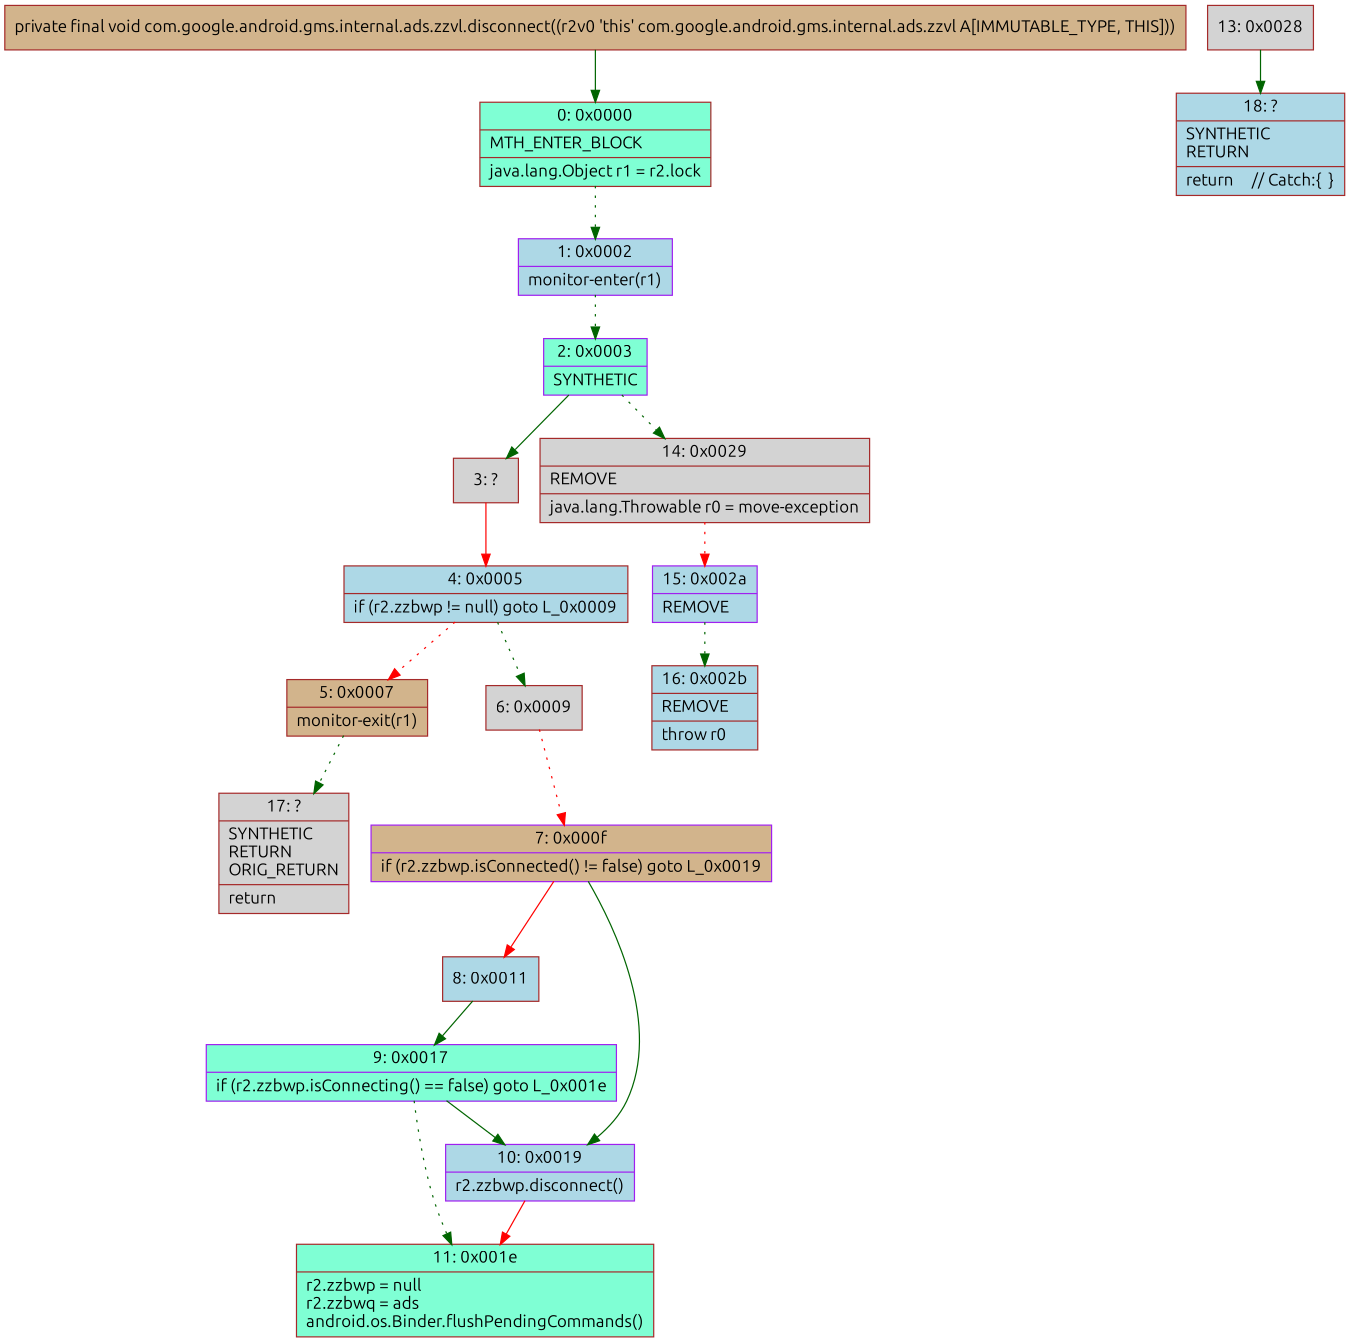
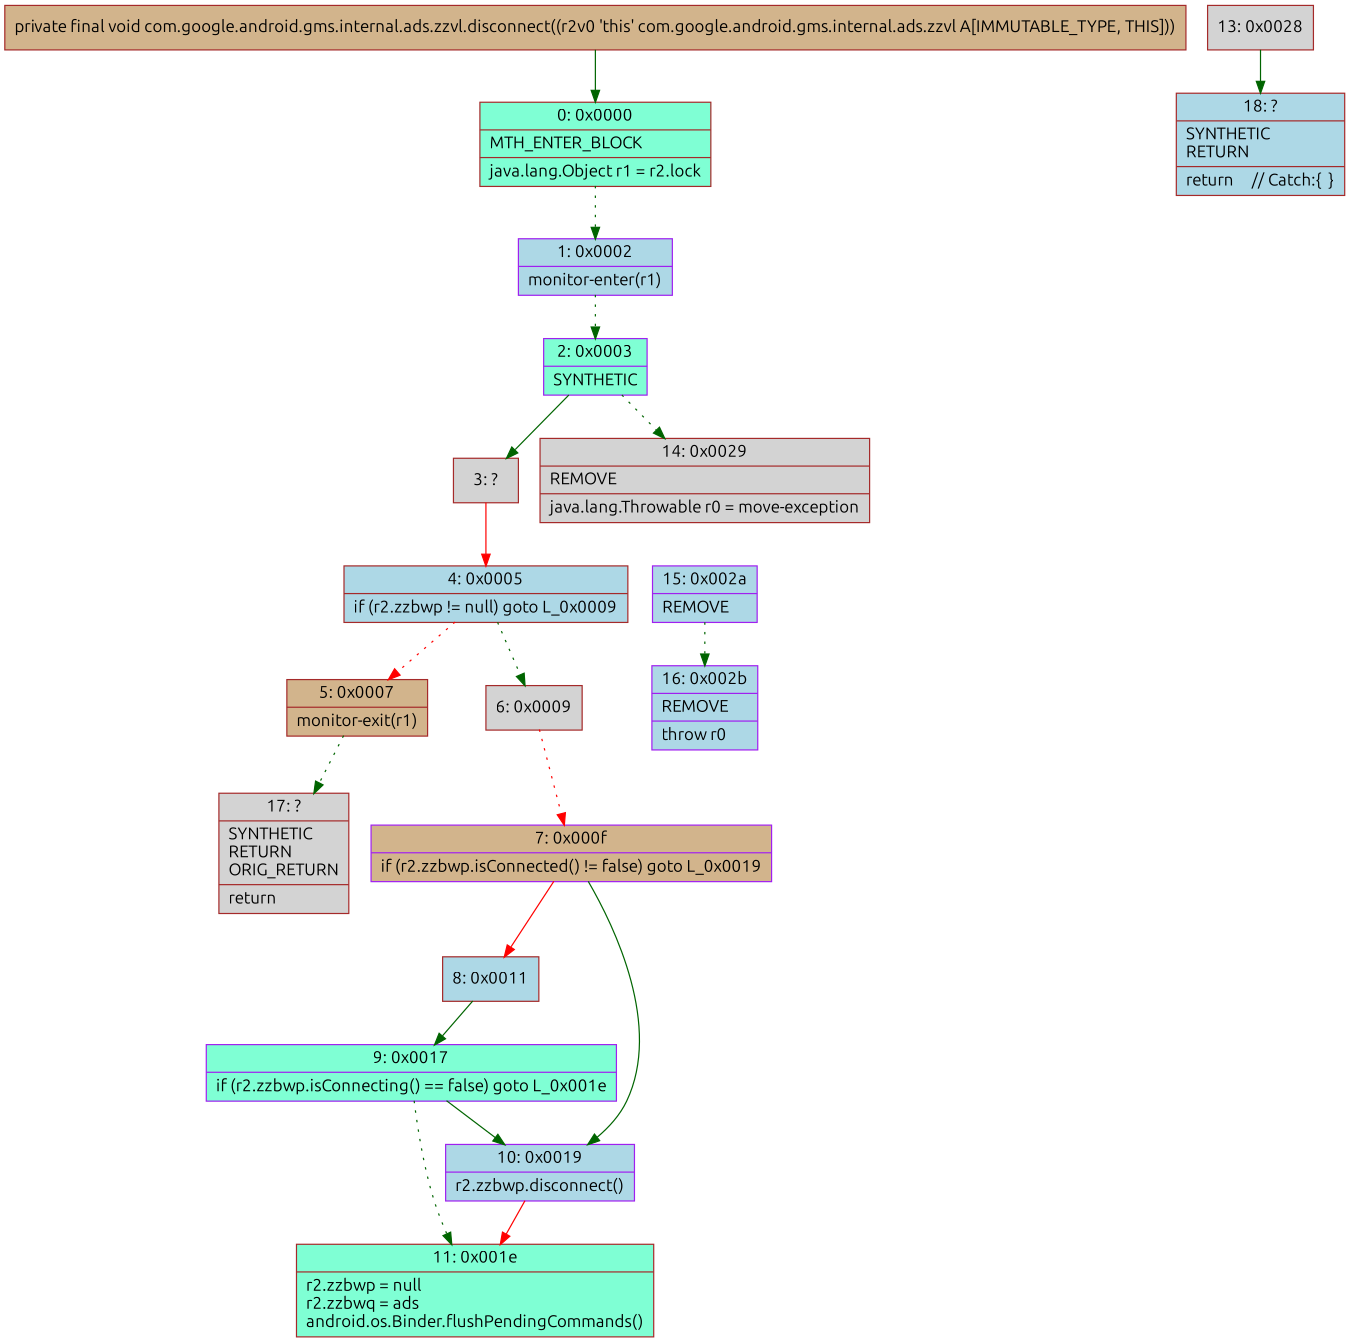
edge "14: 0x0029" -> "15: 0x002a": removed
node "16: 0x002b": color brown -> purple
